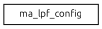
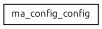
node "ma_lpf_config": label "ma_lpf_config" -> "ma_config_config"
